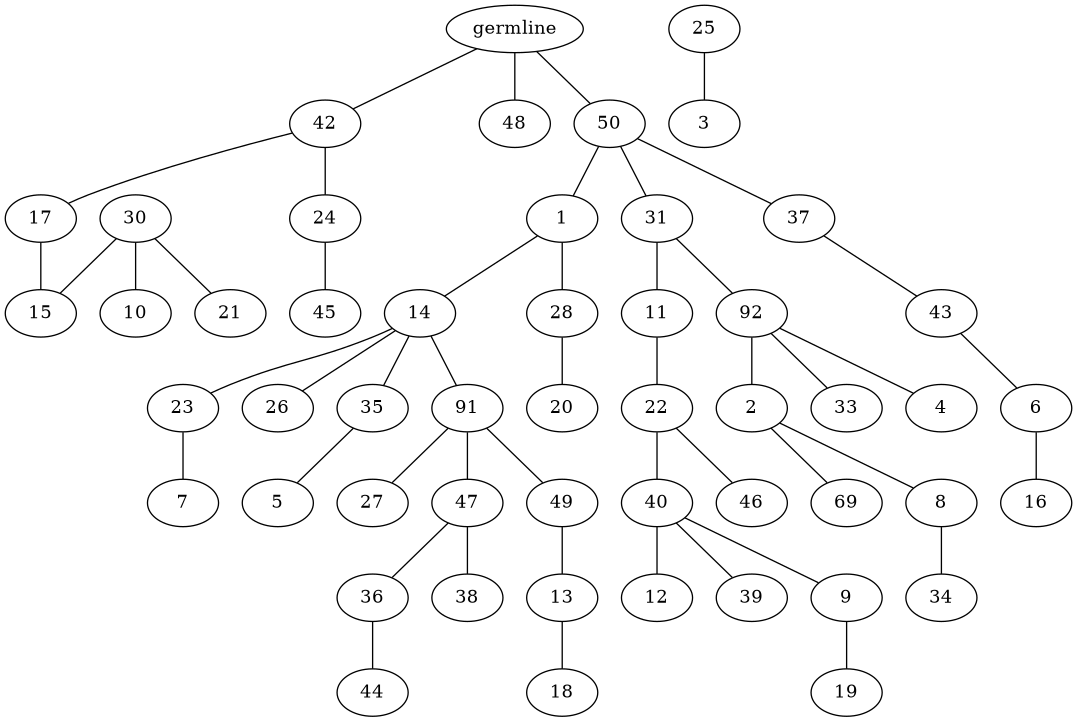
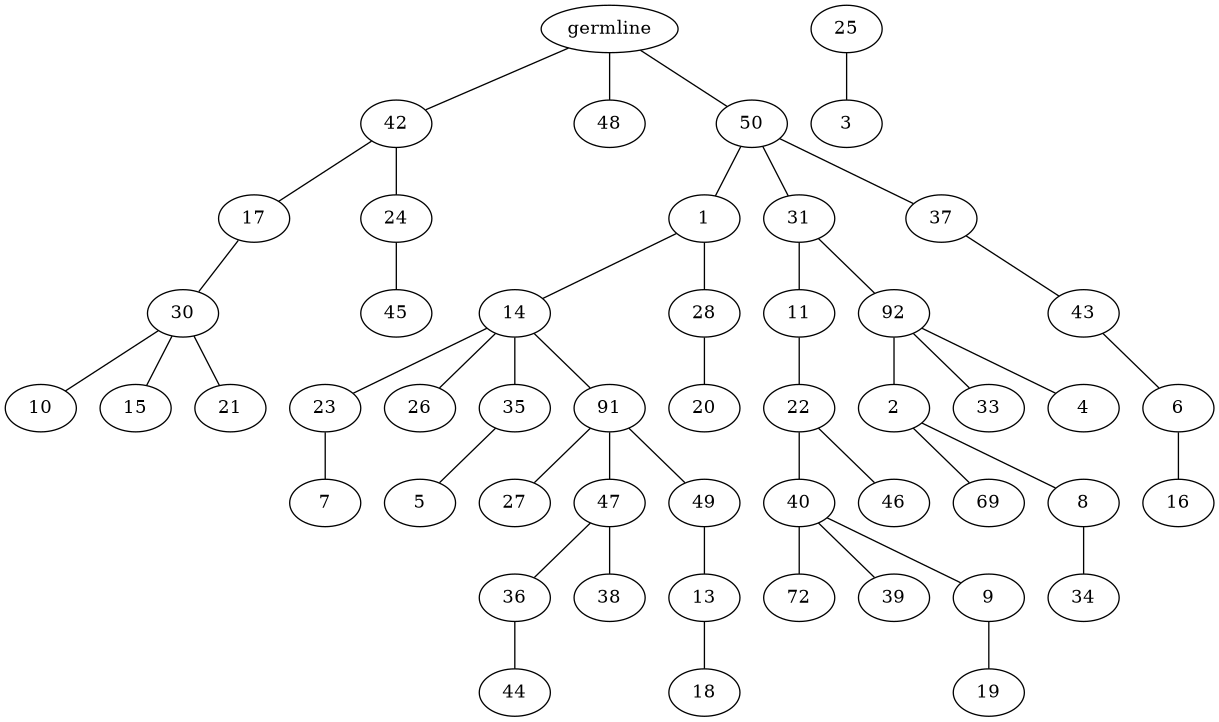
edge "17" -- "15": now "17" -- "30"
node "12": label "12" -> "72"
